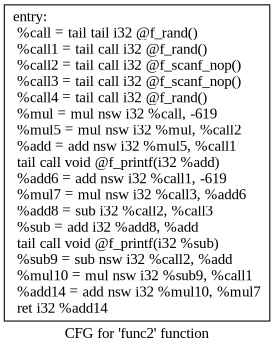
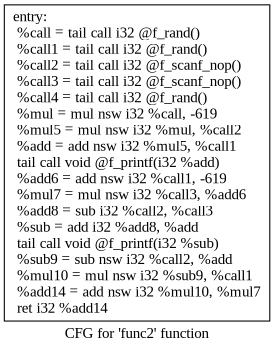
node "entry:": text "%call = tail tail i32 @f_rand()" -> "%call = tail call i32 @f_rand()"
